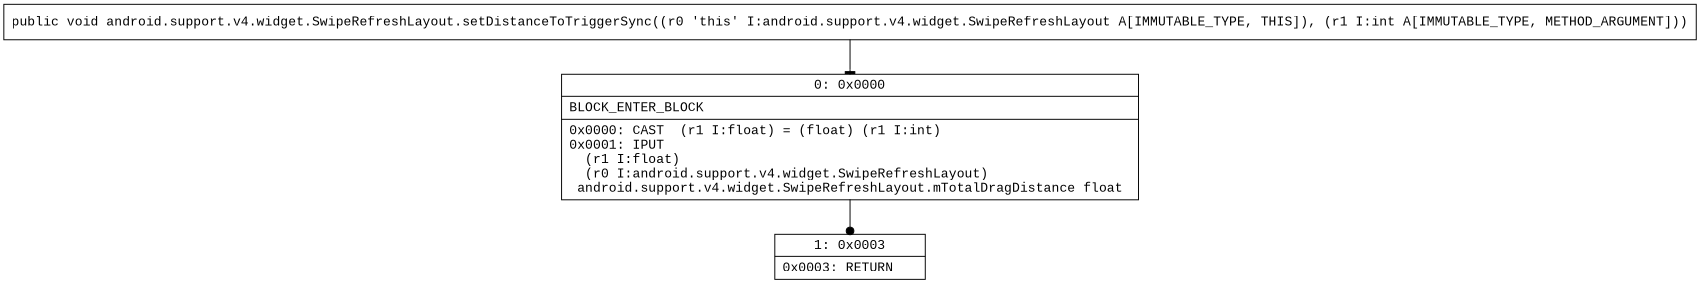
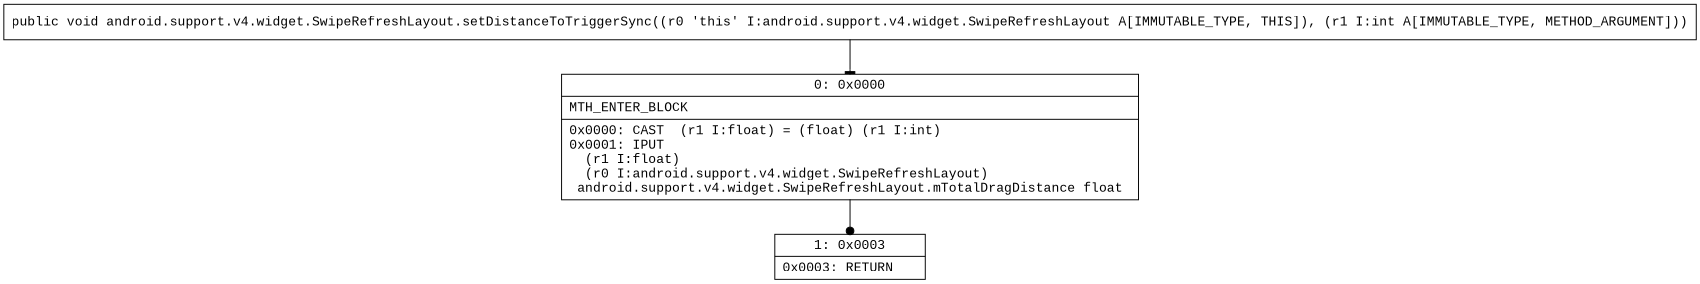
node "0: 0x0000": text "BLOCK_ENTER_BLOCK" -> "MTH_ENTER_BLOCK"
